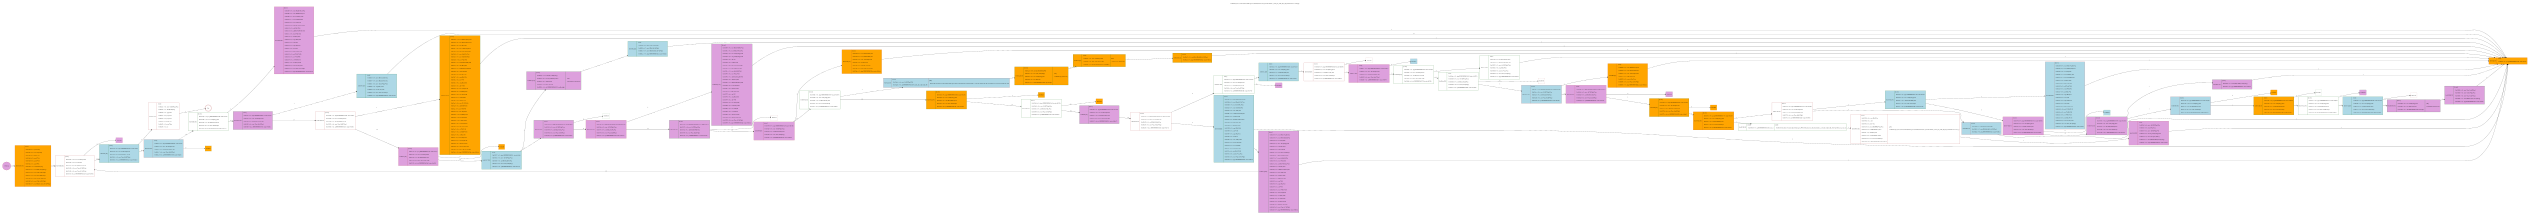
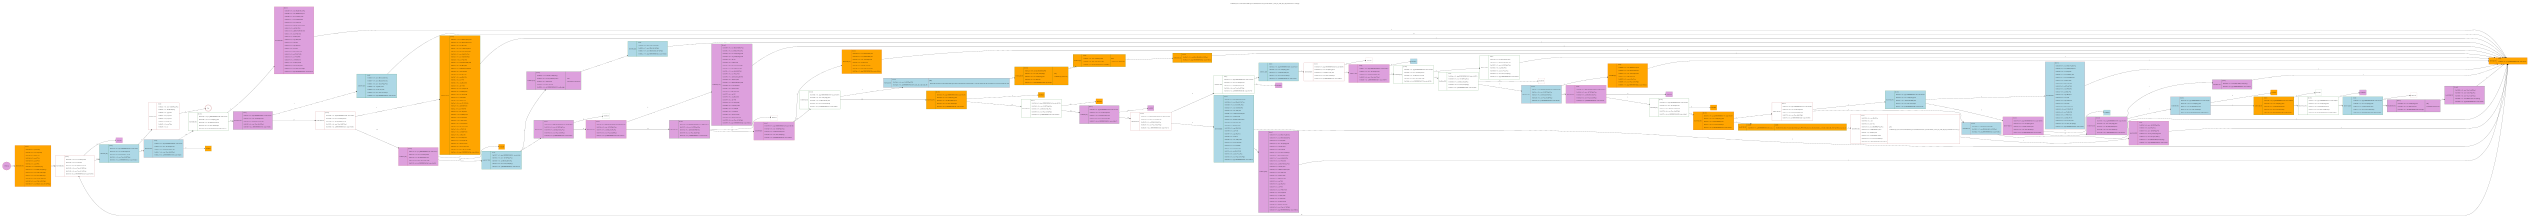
node "0x401fa7": added
node "0x4016f9 [25]": fillcolor orange -> white
node "0x4019b3 [5]": fillcolor white -> orange
edge "0x401a53 [101]" -> "0x40148d [23]": now "0x401fae [5]" -> "0x40148d [23]"
